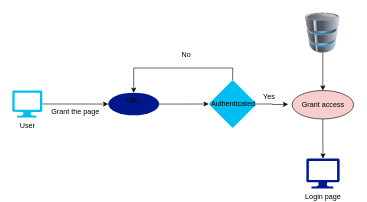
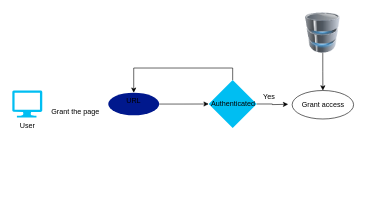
node "No": removed
edge "User" -> "URL": removed
node "Grant access": fillcolor #f8cecc -> #ffffff
edge "Grant access" -> "Login page": removed
node "Login page": removed
